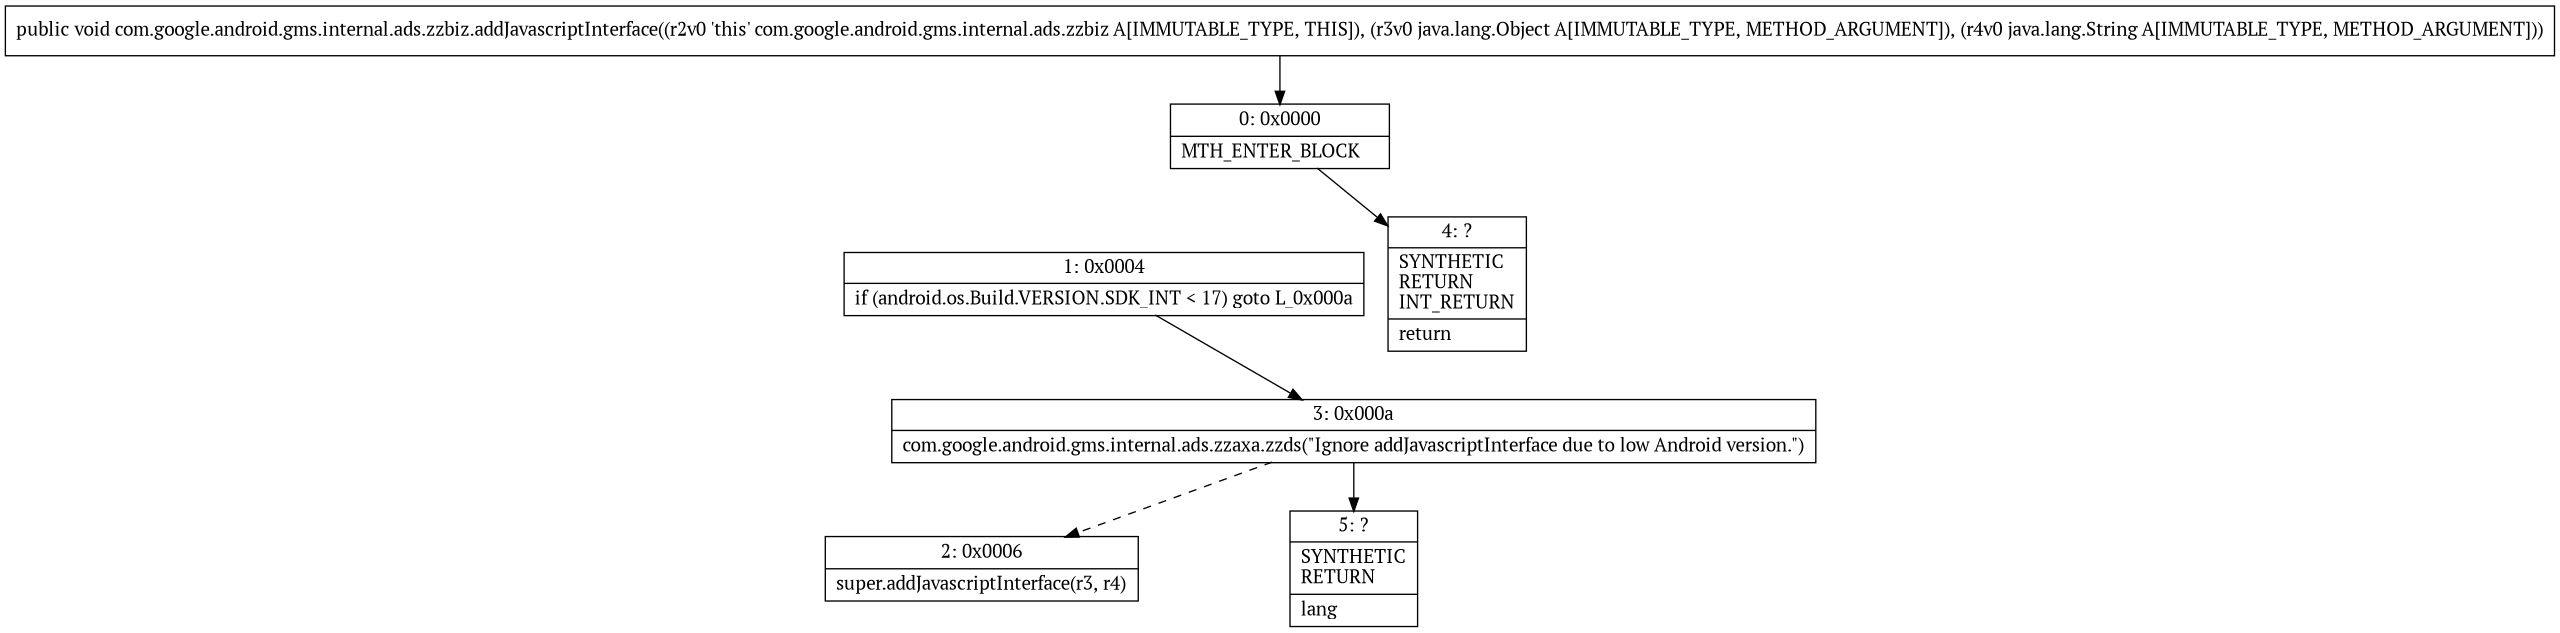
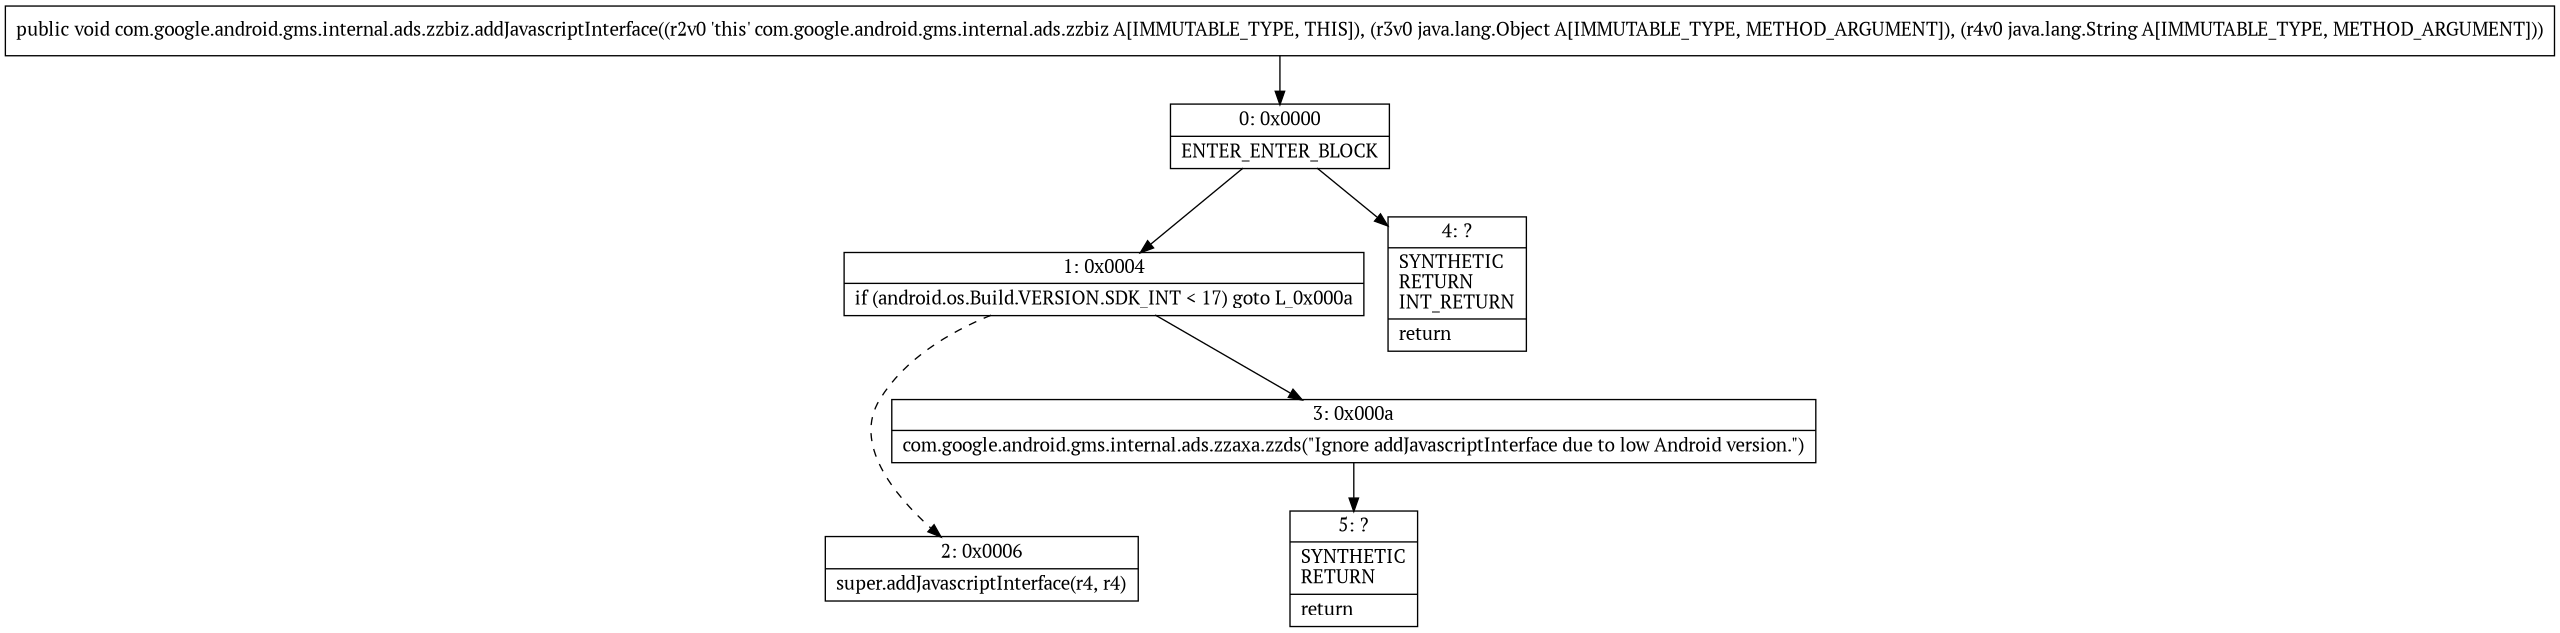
node "0: 0x0000": text "MTH_ENTER_BLOCK" -> "ENTER_ENTER_BLOCK"
edge "0: 0x0000" -> "1: 0x0004": added
edge "3: 0x000a" -> "2: 0x0006": now "1: 0x0004" -> "2: 0x0006"
node "2: 0x0006": text "super.addJavascriptInterface(r3, r4)" -> "super.addJavascriptInterface(r4, r4)"
node "5: ?": text "lang" -> "return"
